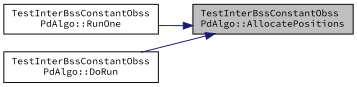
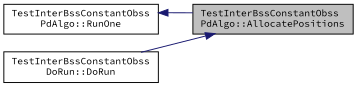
edge "TestInterBssConstantObss PdAlgo::RunOne" -> "TestInterBssConstantObss PdAlgo::AllocatePositions": reversed
node "TestInterBssConstantObss PdAlgo::DoRun": label "TestInterBssConstantObss PdAlgo::DoRun" -> "TestInterBssConstantObss DoRun::DoRun"
